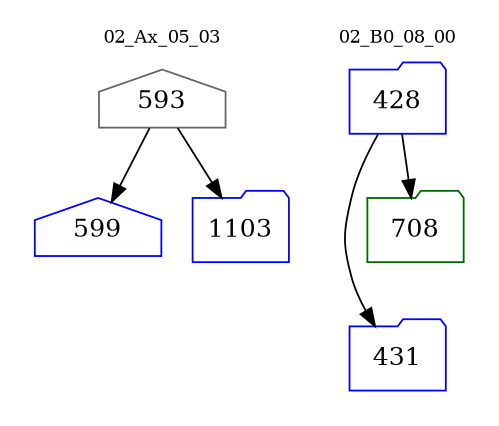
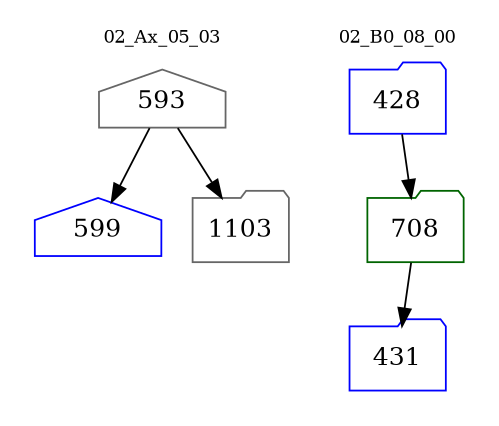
edge "428" -> "431": now "708" -> "431"
node "1103": color blue -> gray40
